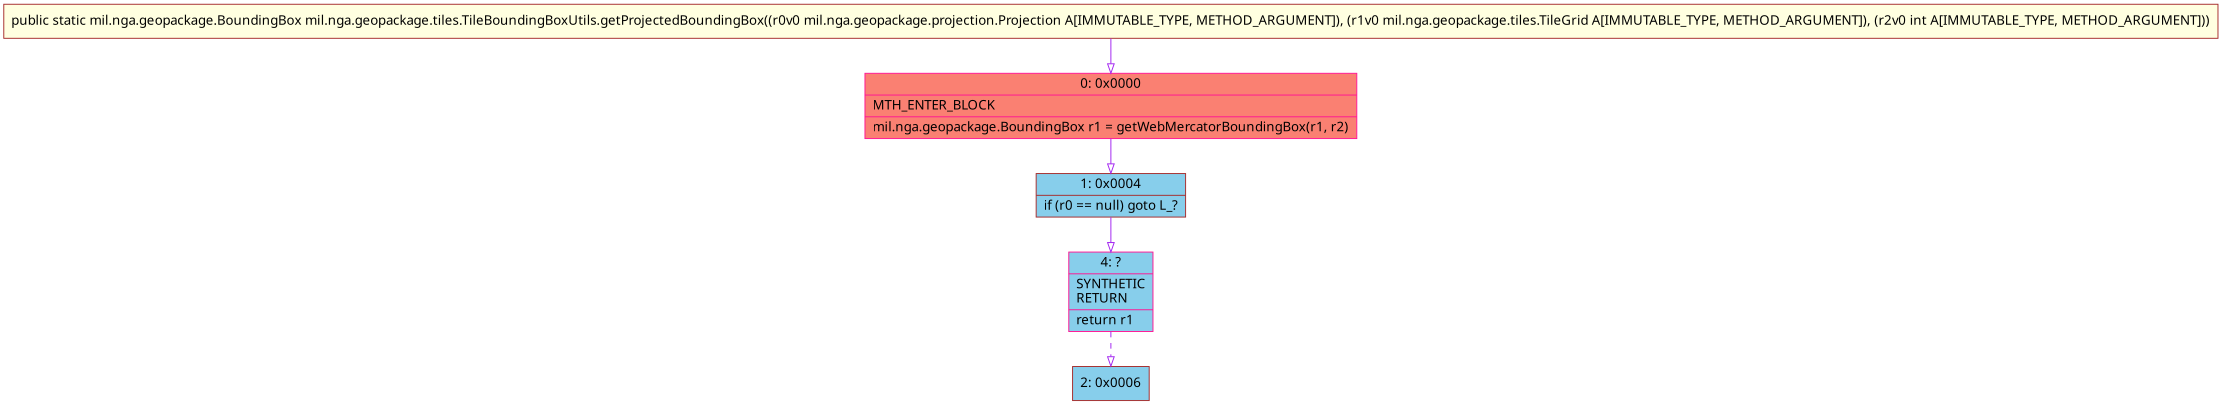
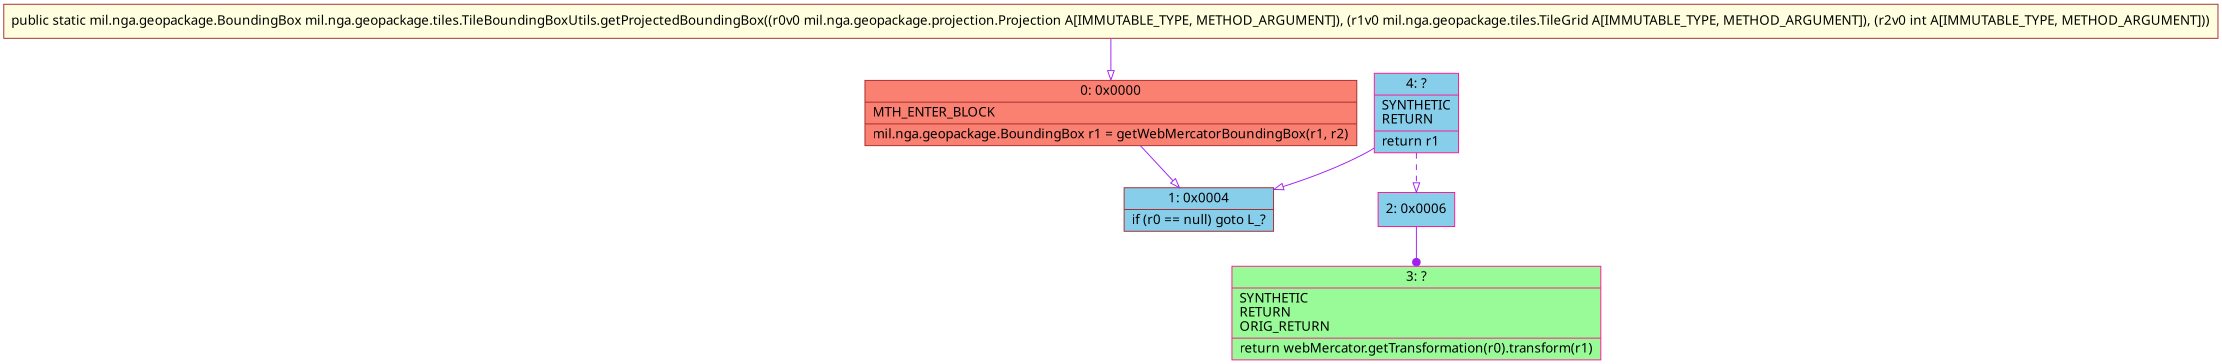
node "0: 0x0000": color deeppink -> brown
edge "1: 0x0004" -> "4: ?": reversed
node "3: ?": added
node "2: 0x0006": color brown -> deeppink
